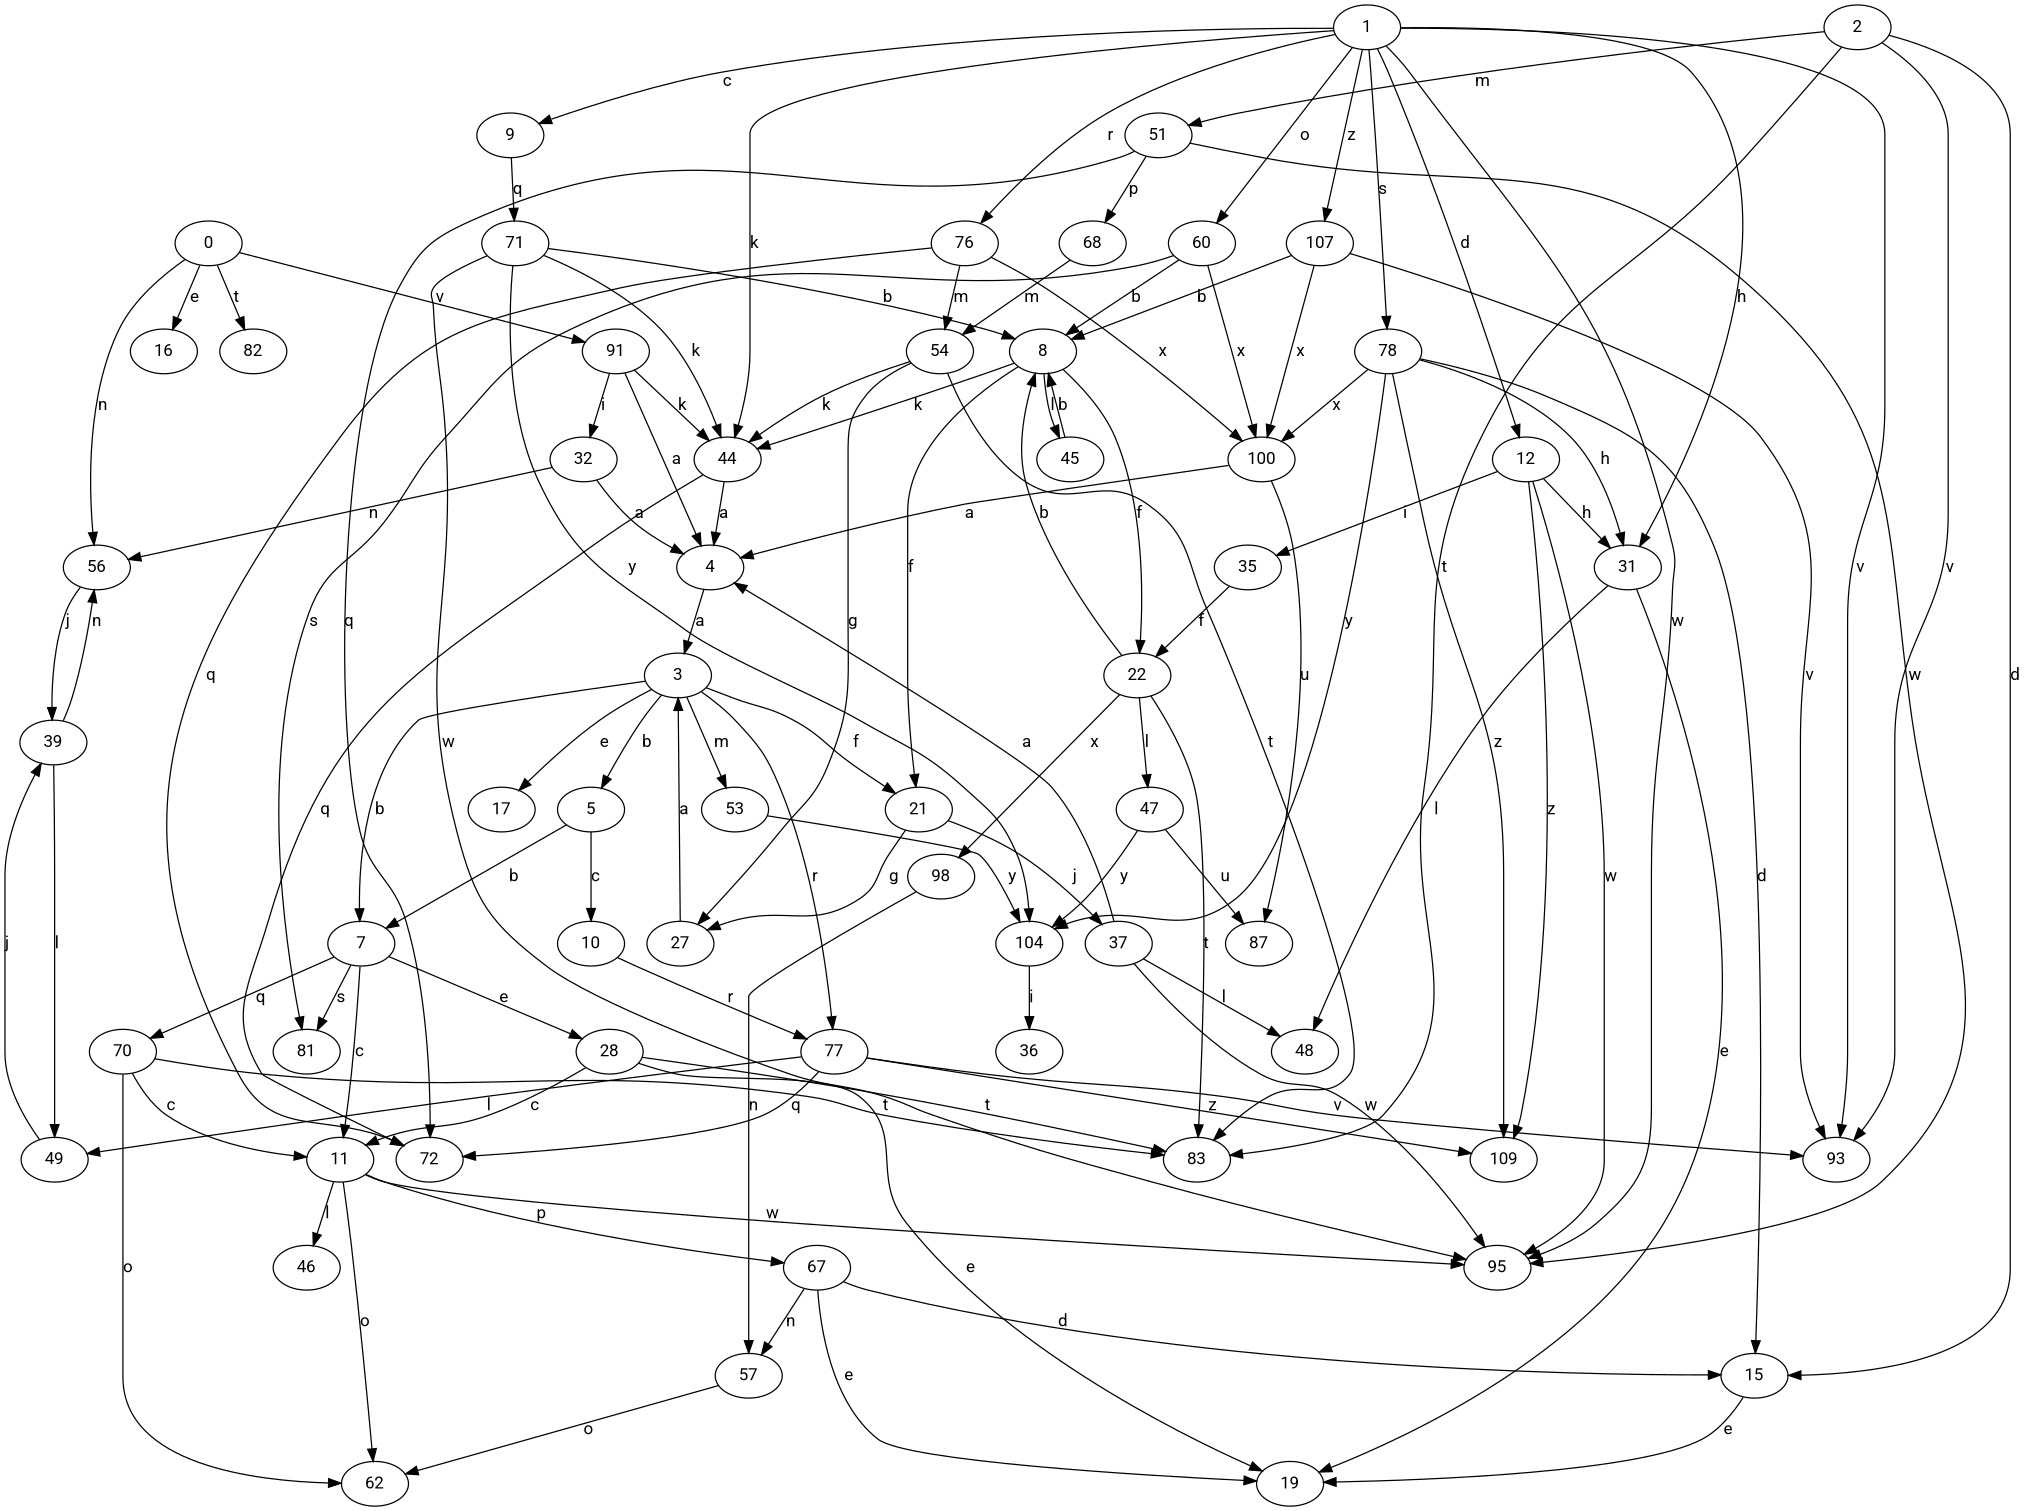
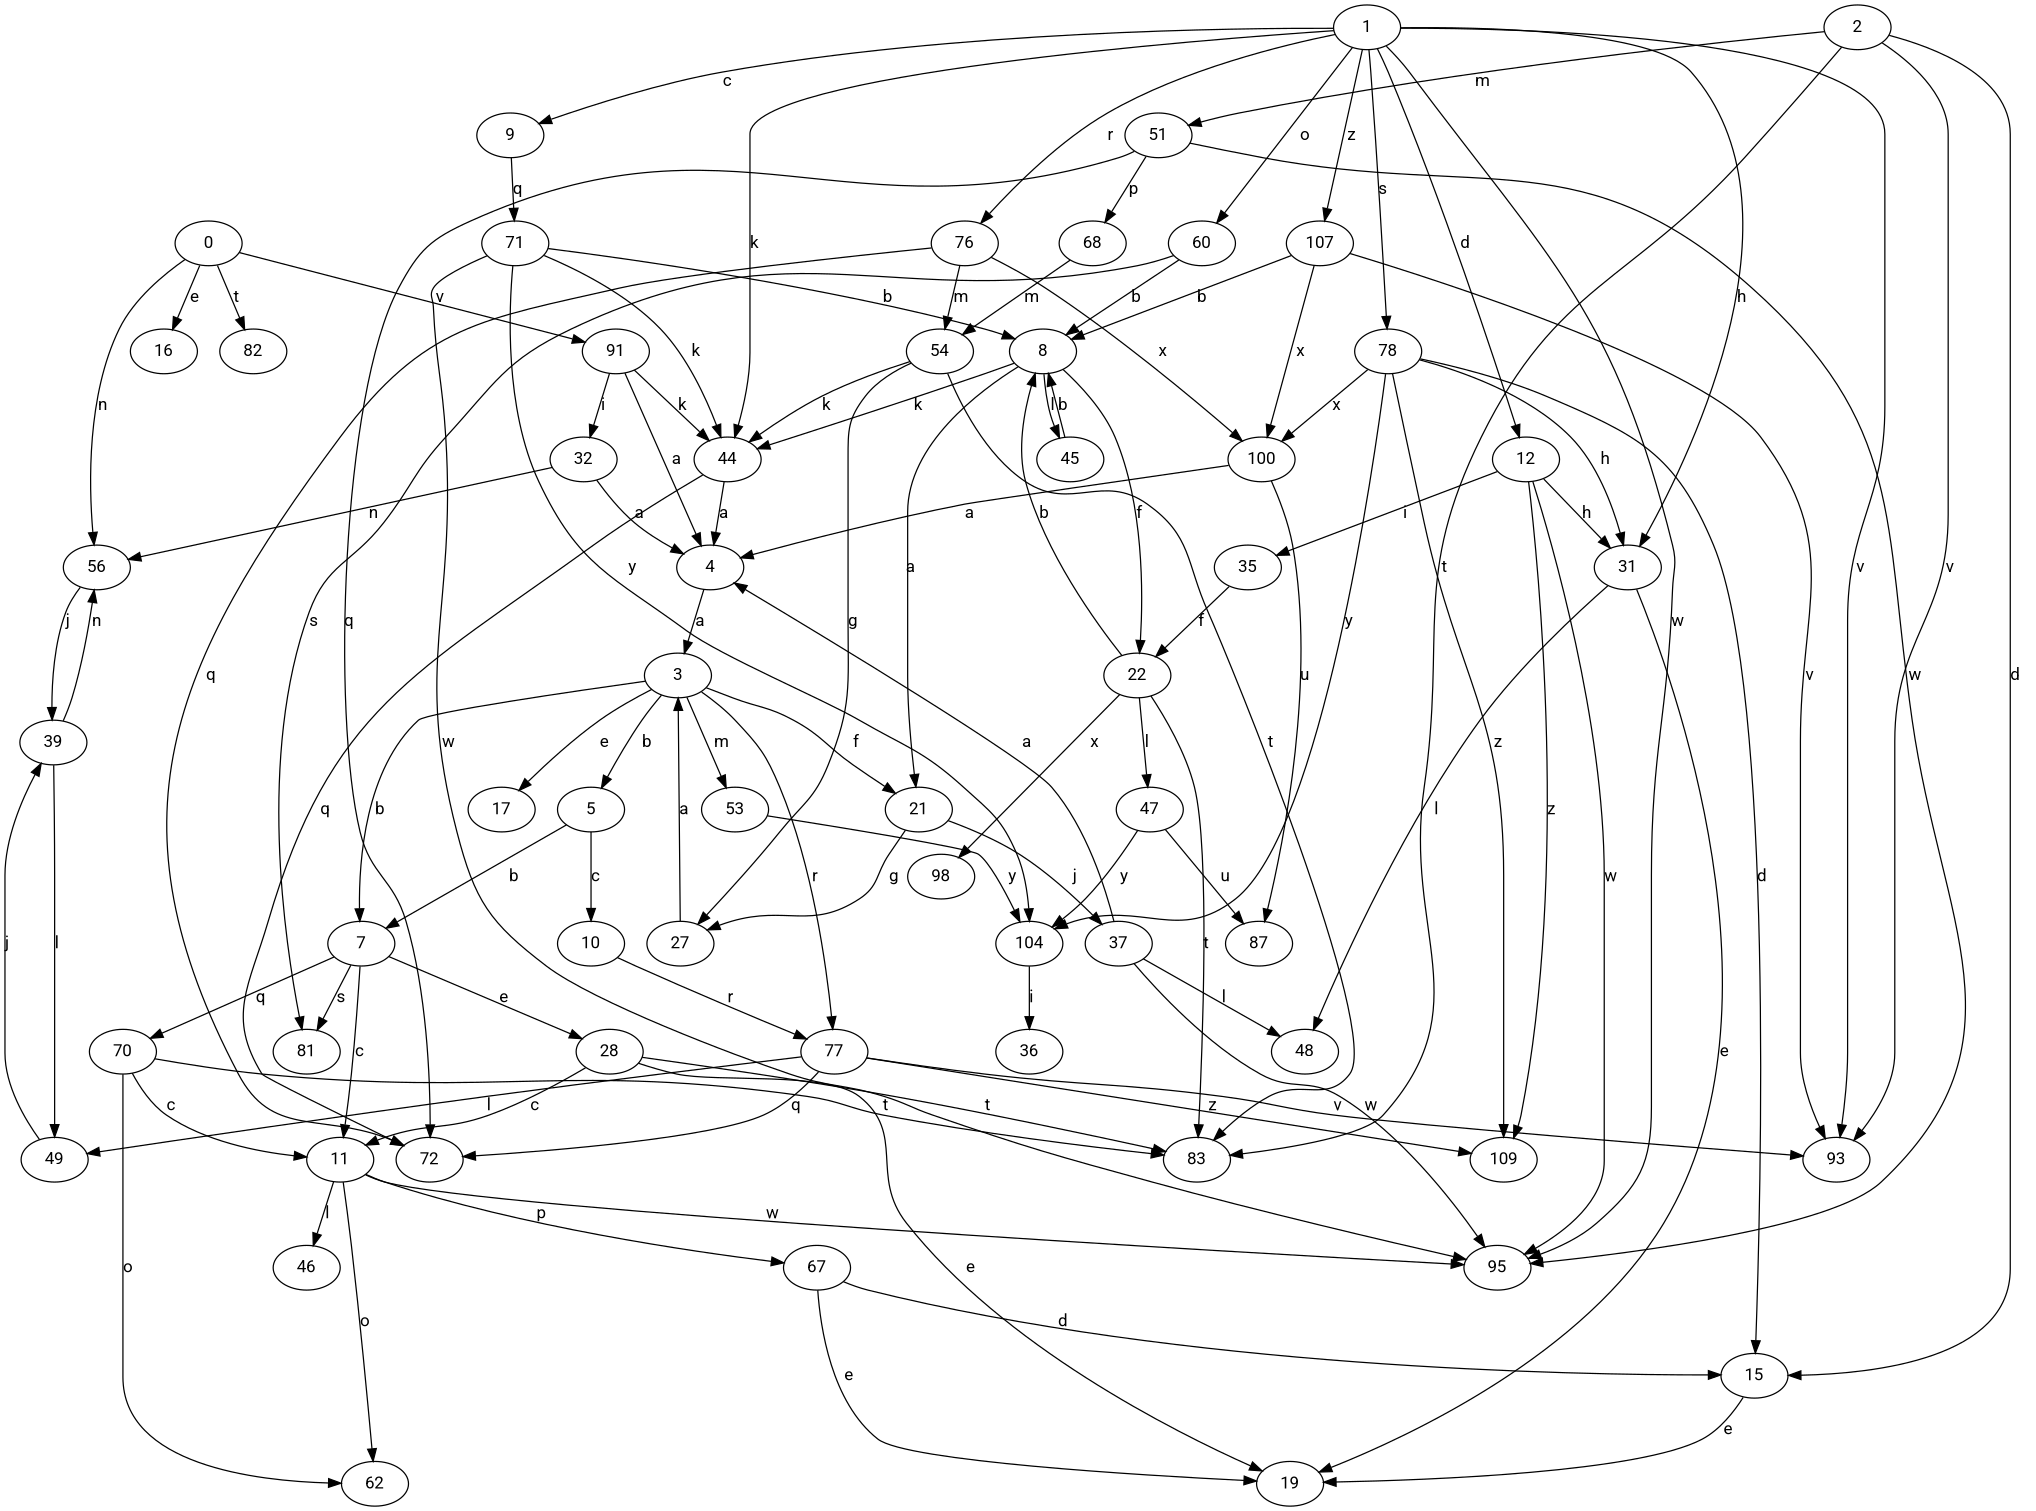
edge "60" -> "100": removed, label "x"
edge "8" -> "21": label "f" -> "a"
node "57": removed
